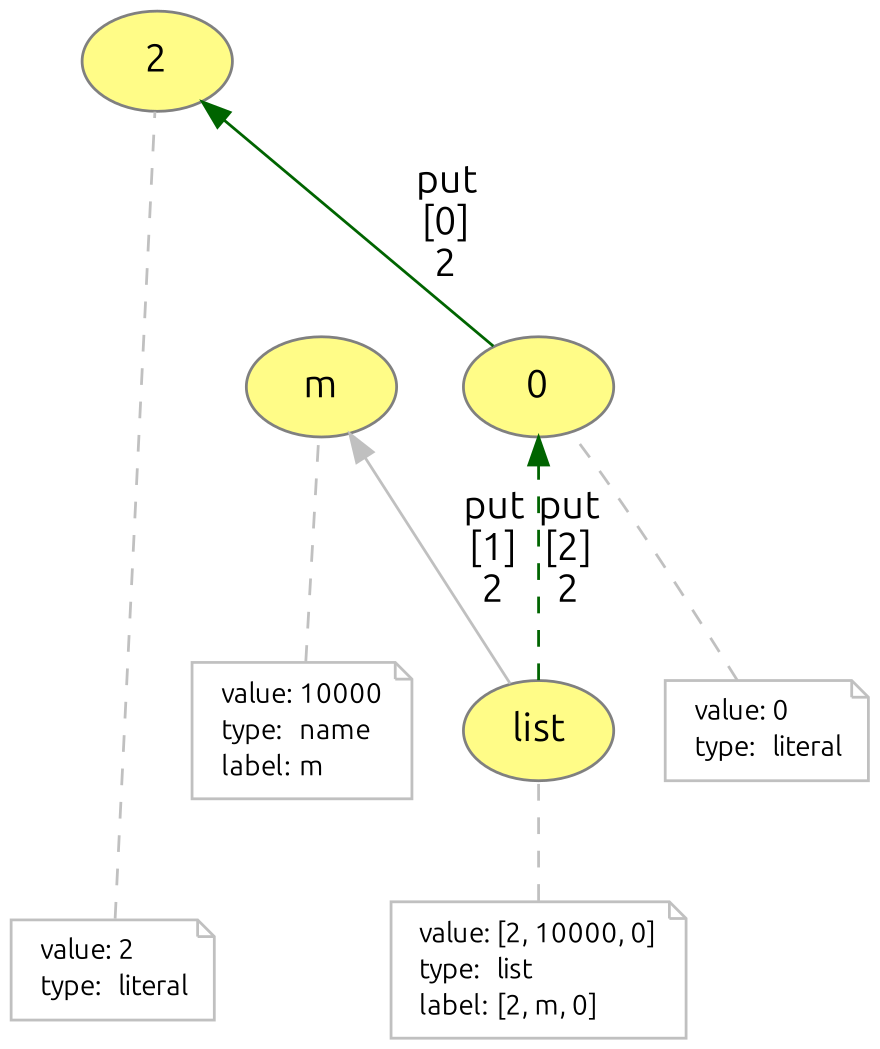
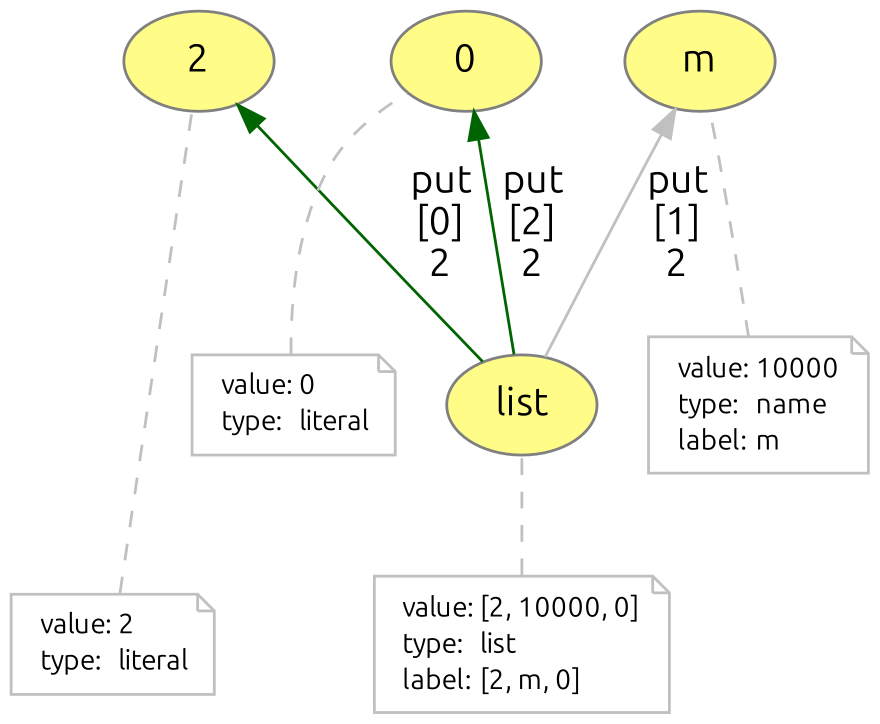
edge "0" -> "2": now "list" -> "2"
edge "list" -> "0": style dashed -> solid
